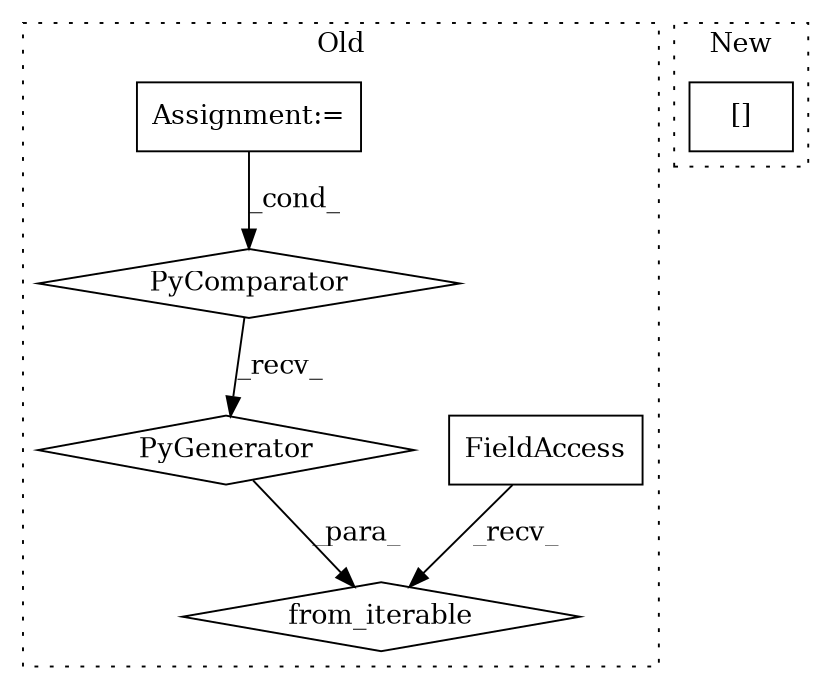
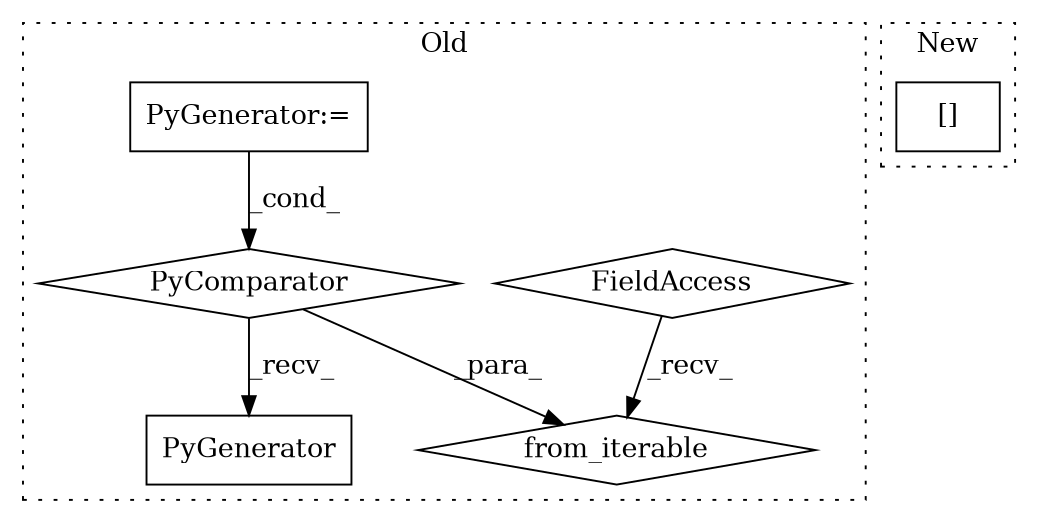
node "Assignment:=": label "Assignment:=" -> "PyGenerator:="
node "PyGenerator": shape diamond -> box
node "FieldAccess": shape box -> diamond
edge "PyGenerator" -> "from_iterable": now "PyComparator" -> "from_iterable"
